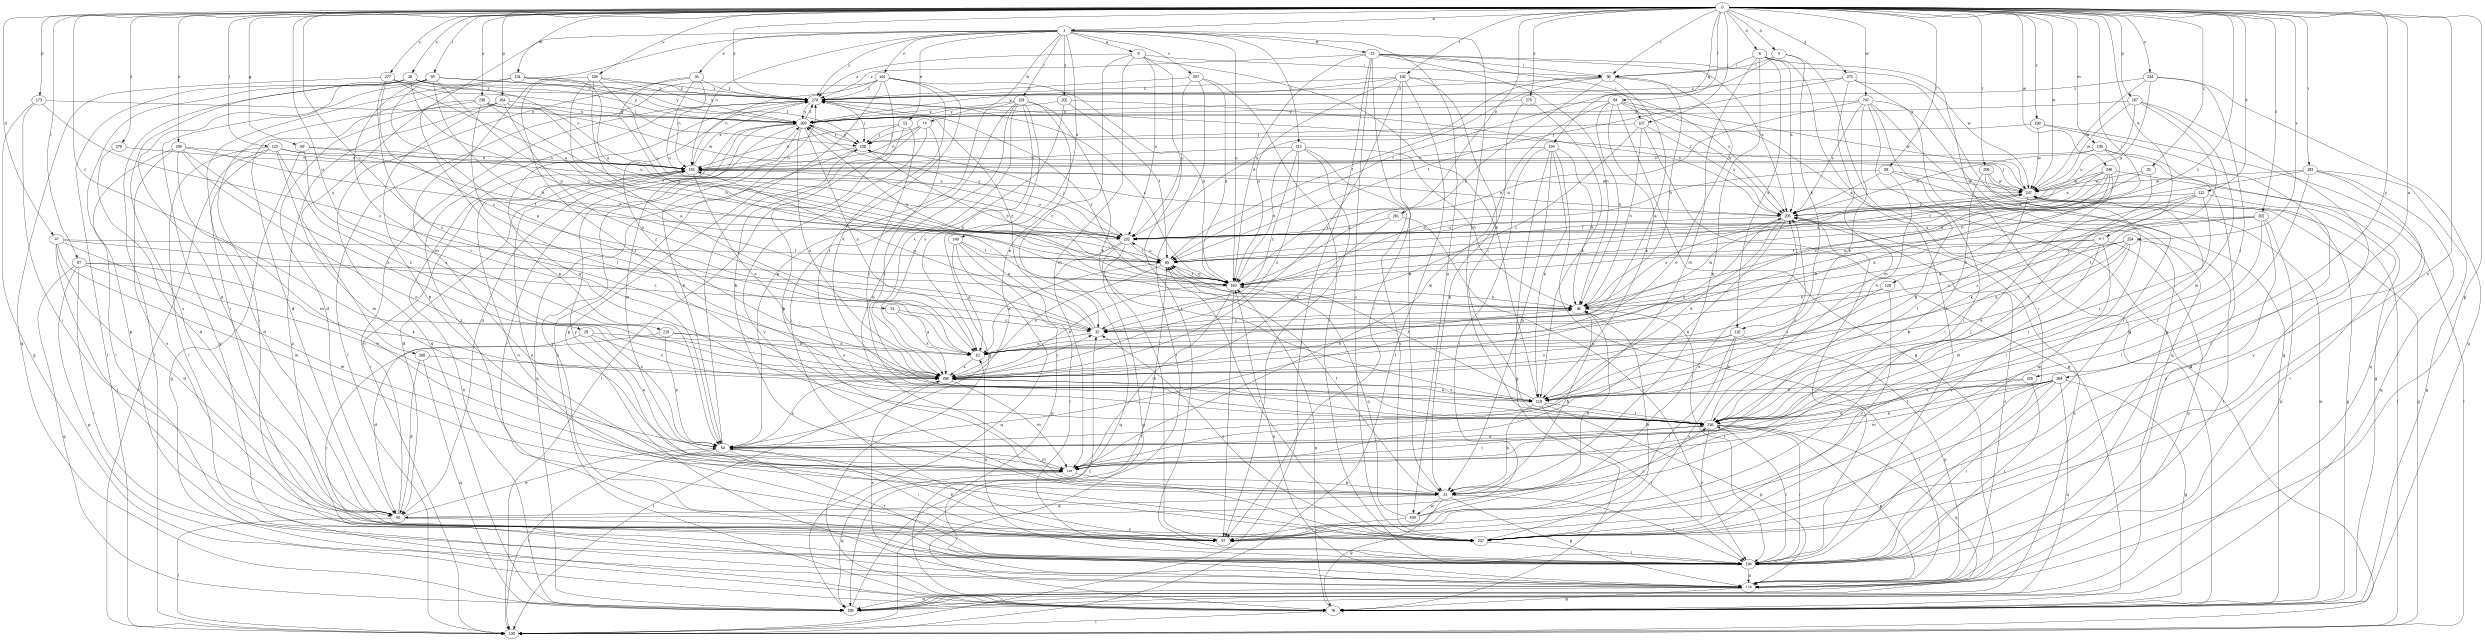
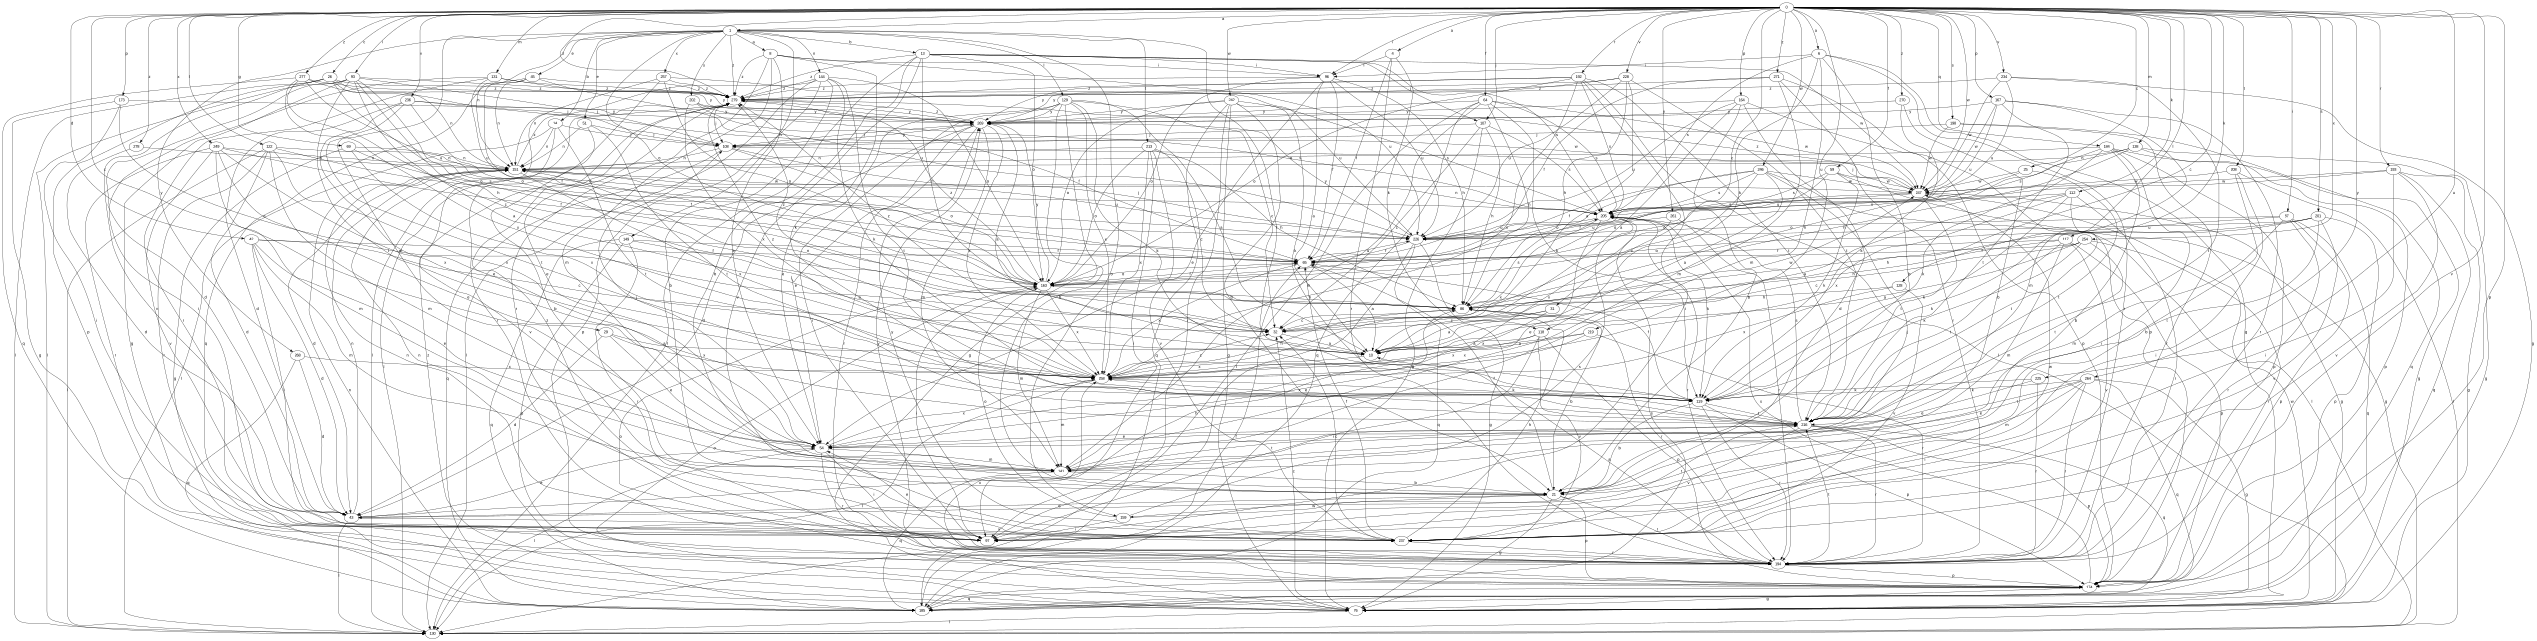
edge "87" -> "163": now "87" -> "226"
